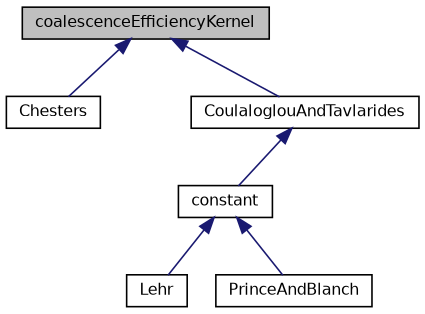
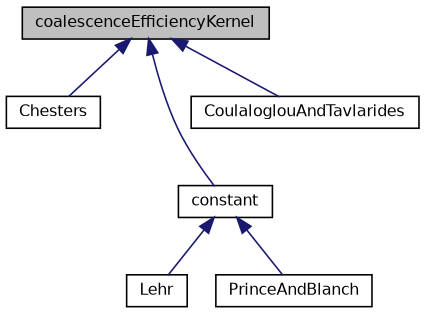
edge "constant" -> "CoulaloglouAndTavlarides": now "constant" -> "coalescenceEfficiencyKernel"
